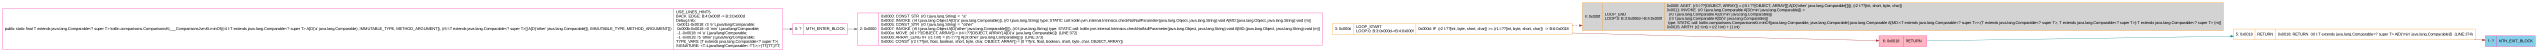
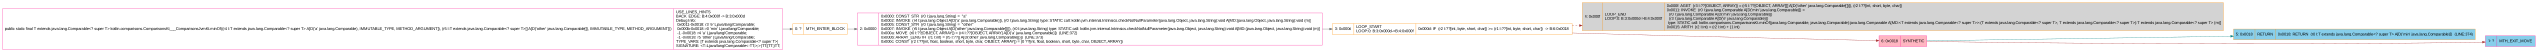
node "0: ?": color deeppink -> darkorange
edge "2: 0x0000" -> "3: 0x000d": added
node "5: 0x0018": fillcolor white -> skyblue
edge "5: 0x0018" -> "1: ?": now "6: 0x0018" -> "1: ?"
node "6: 0x0018": text "RETURN" -> "SYNTHETIC"
node "1: ?": text "MTH_EXIT_BLOCK" -> "MTH_EXIT_MOVE"
